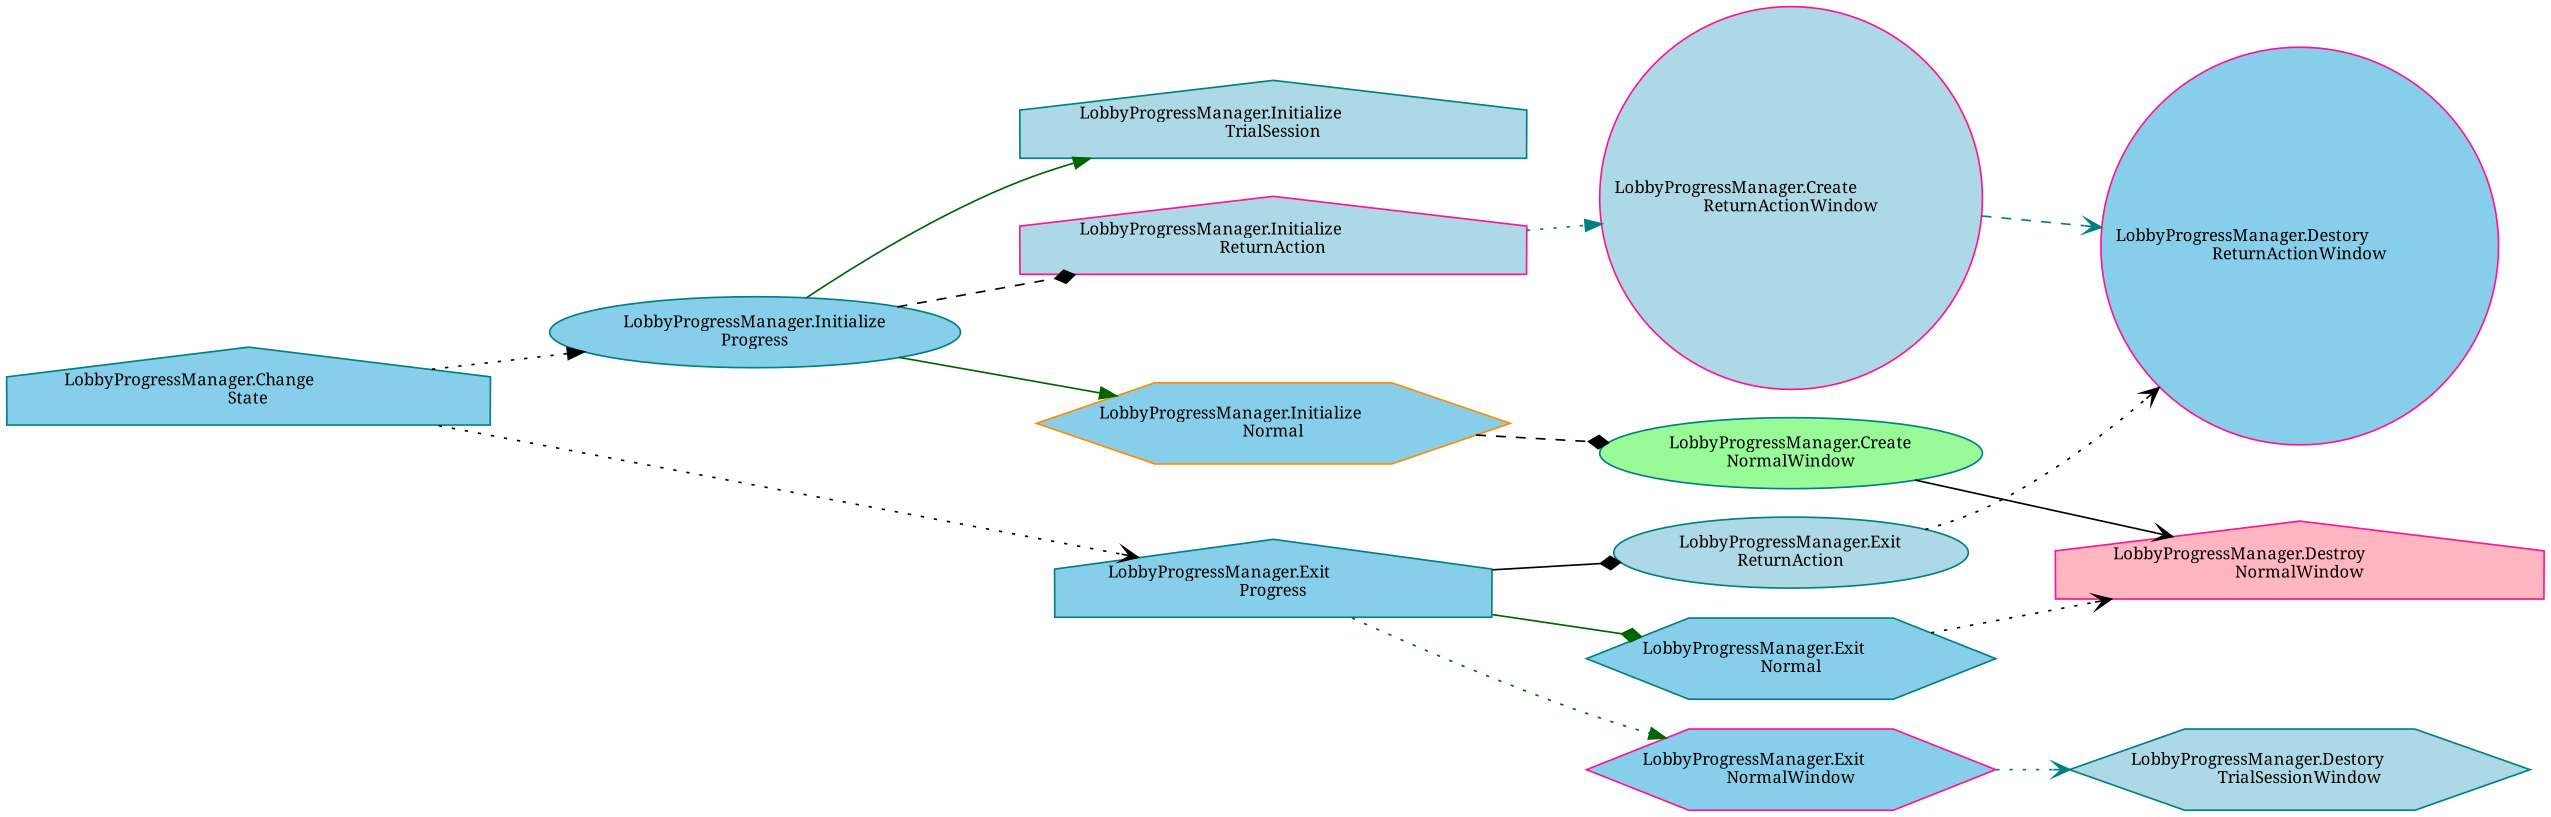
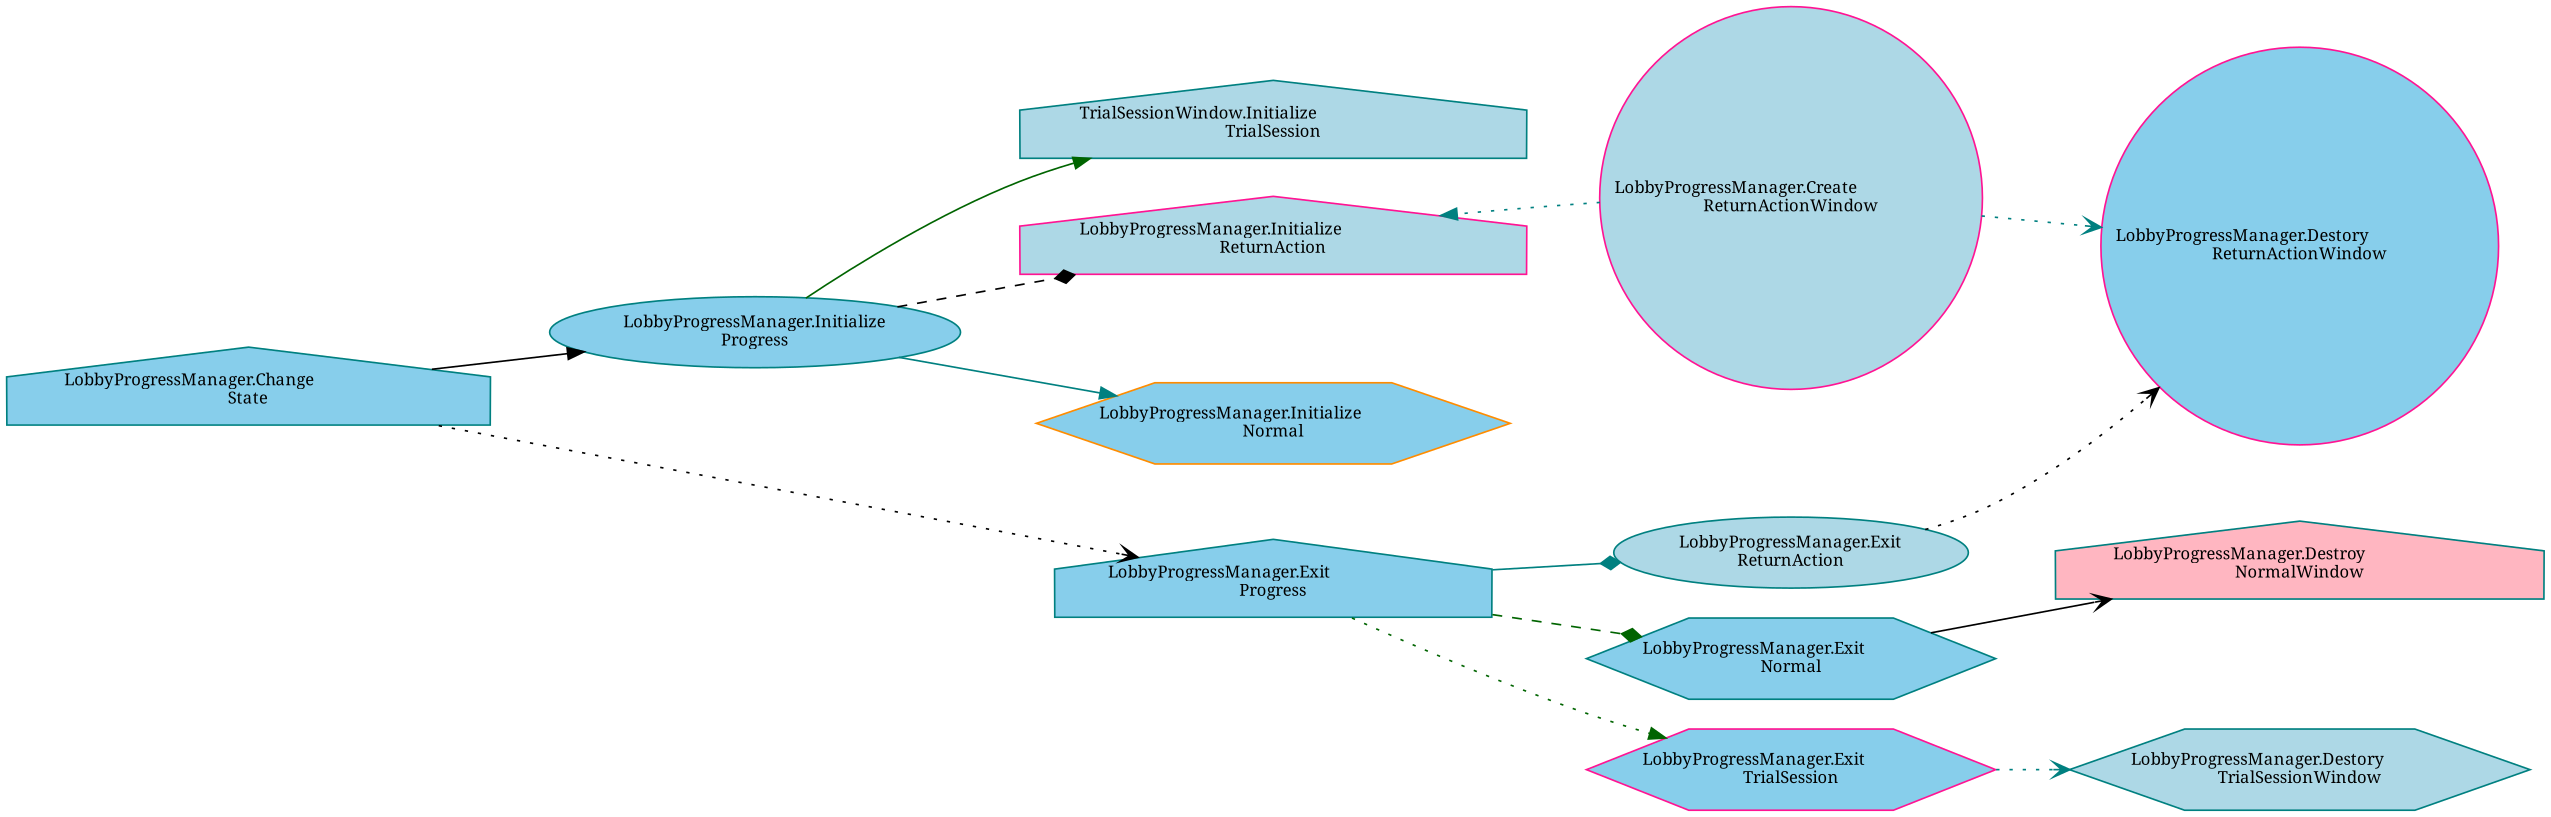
node "LobbyProgressManager.Initialize TrialSession": label "LobbyProgressManager.Initialize TrialSession" -> "TrialSessionWindow.Initialize TrialSession"
edge "LobbyProgressManager.Create ReturnActionWindow" -> "LobbyProgressManager.Destory ReturnActionWindow": style dashed -> dotted
edge "LobbyProgressManager.Initialize ReturnAction" -> "LobbyProgressManager.Create ReturnActionWindow": reversed
edge "LobbyProgressManager.Change State" -> "LobbyProgressManager.Initialize Progress": style dotted -> solid
edge "LobbyProgressManager.Initialize Progress" -> "LobbyProgressManager.Initialize Normal": color darkgreen -> teal
node "LobbyProgressManager.Create NormalWindow": removed
node "LobbyProgressManager.Destroy NormalWindow": color deeppink -> teal
edge "LobbyProgressManager.Exit Progress" -> "LobbyProgressManager.Exit ReturnAction": color black -> teal
edge "LobbyProgressManager.Exit Normal" -> "LobbyProgressManager.Destroy NormalWindow": style dotted -> solid
edge "LobbyProgressManager.Exit Progress" -> "LobbyProgressManager.Exit Normal": style solid -> dashed
node "LobbyProgressManager.Exit NormalWindow": label "LobbyProgressManager.Exit NormalWindow" -> "LobbyProgressManager.Exit TrialSession"
